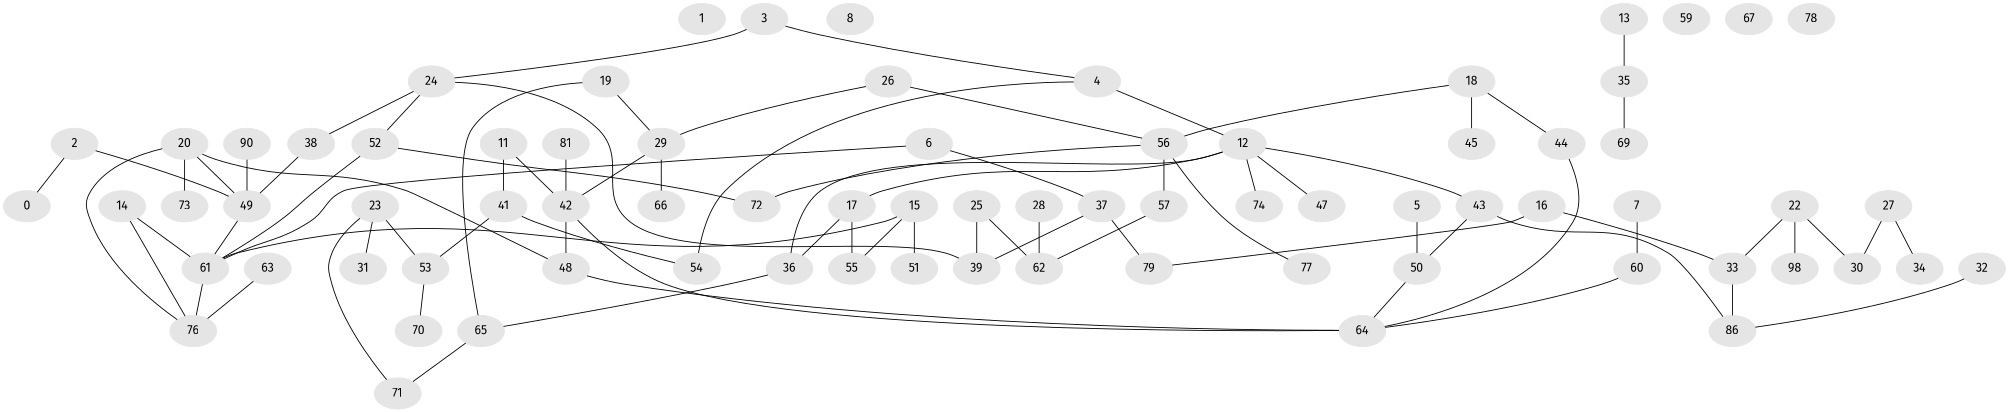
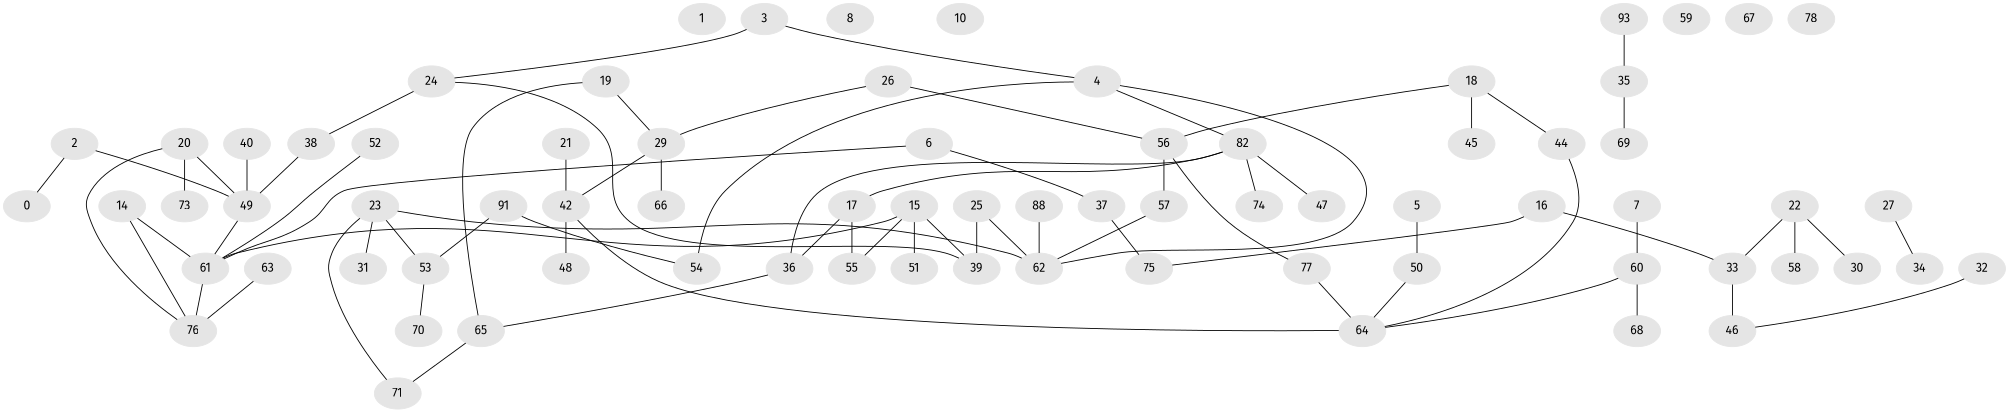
node "10": added
node "13": label "13" -> "93"
edge "24" -- "52": removed
node "90": label "90" -> "40"
node "11": removed
node "81": label "81" -> "21"
node "12": label "12" -> "82"
edge "20" -- "48": removed
node "41": label "41" -> "91"
node "72": removed
node "28": label "28" -> "88"
node "43": removed
edge "4" -- "62": added
edge "23" -- "62": added
edge "37" -- "39": now "15" -- "39"
edge "27" -- "30": removed
node "79": label "79" -> "75"
node "98": label "98" -> "58"
edge "48" -- "64": now "77" -- "64"
node "68": added
node "86": label "86" -> "46"
